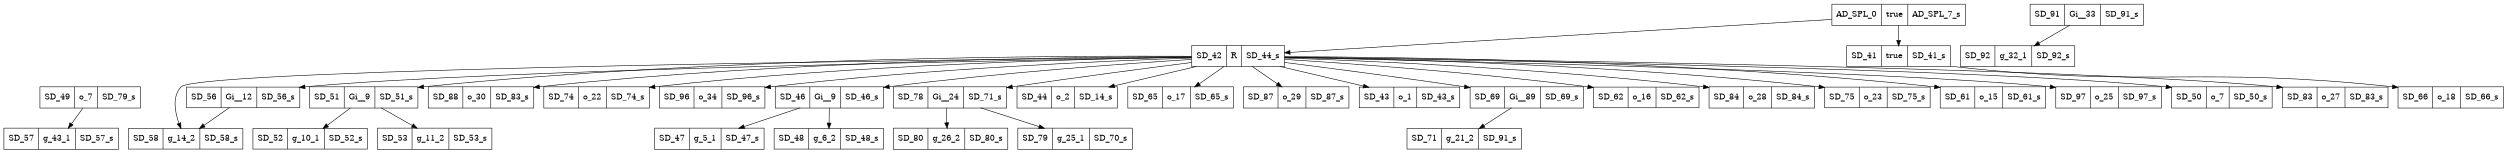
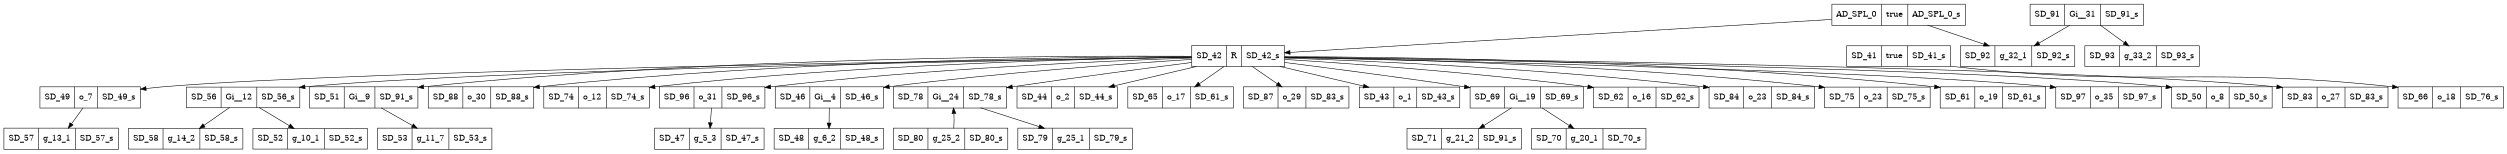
node "AD_SPL_0": text "AD_SPL_7_s" -> "AD_SPL_0_s"
node "SD_91": text "Gi__33" -> "Gi__31"
edge "AD_SPL_0" -> "SD_41": now "AD_SPL_0" -> "SD_92"
node "SD_42": text "SD_44_s" -> "SD_42_s"
node "SD_93": added
edge "SD_42" -> "SD_58": now "SD_42" -> "SD_49"
node "SD_49": text "SD_79_s" -> "SD_49_s"
node "SD_51": text "SD_51_s" -> "SD_91_s"
node "SD_88": text "SD_83_s" -> "SD_88_s"
node "SD_74": text "o_22" -> "o_12"
node "SD_96": text "o_34" -> "o_31"
node "SD_46": text "Gi__9" -> "Gi__4"
node "SD_78": text "SD_71_s" -> "SD_78_s"
node "SD_44": text "SD_14_s" -> "SD_44_s"
node "SD_65": text "SD_65_s" -> "SD_61_s"
node "SD_87": text "SD_87_s" -> "SD_83_s"
node "SD_69": text "Gi__89" -> "Gi__19"
node "SD_84": text "o_28" -> "o_23"
node "SD_61": text "o_15" -> "o_19"
node "SD_97": text "o_25" -> "o_35"
node "SD_50": text "o_7" -> "o_8"
node "SD_66": text "SD_66_s" -> "SD_76_s"
edge "SD_78" -> "SD_80": reversed
edge "SD_51" -> "SD_52": now "SD_56" -> "SD_52"
edge "SD_46" -> "SD_47": now "SD_96" -> "SD_47"
node "SD_57": text "g_43_1" -> "g_13_1"
node "SD_53": text "g_11_2" -> "g_11_7"
node "SD_47": text "g_5_1" -> "g_5_3"
node "SD_80": text "g_26_2" -> "g_25_2"
node "SD_79": text "SD_70_s" -> "SD_79_s"
node "SD_70": added
